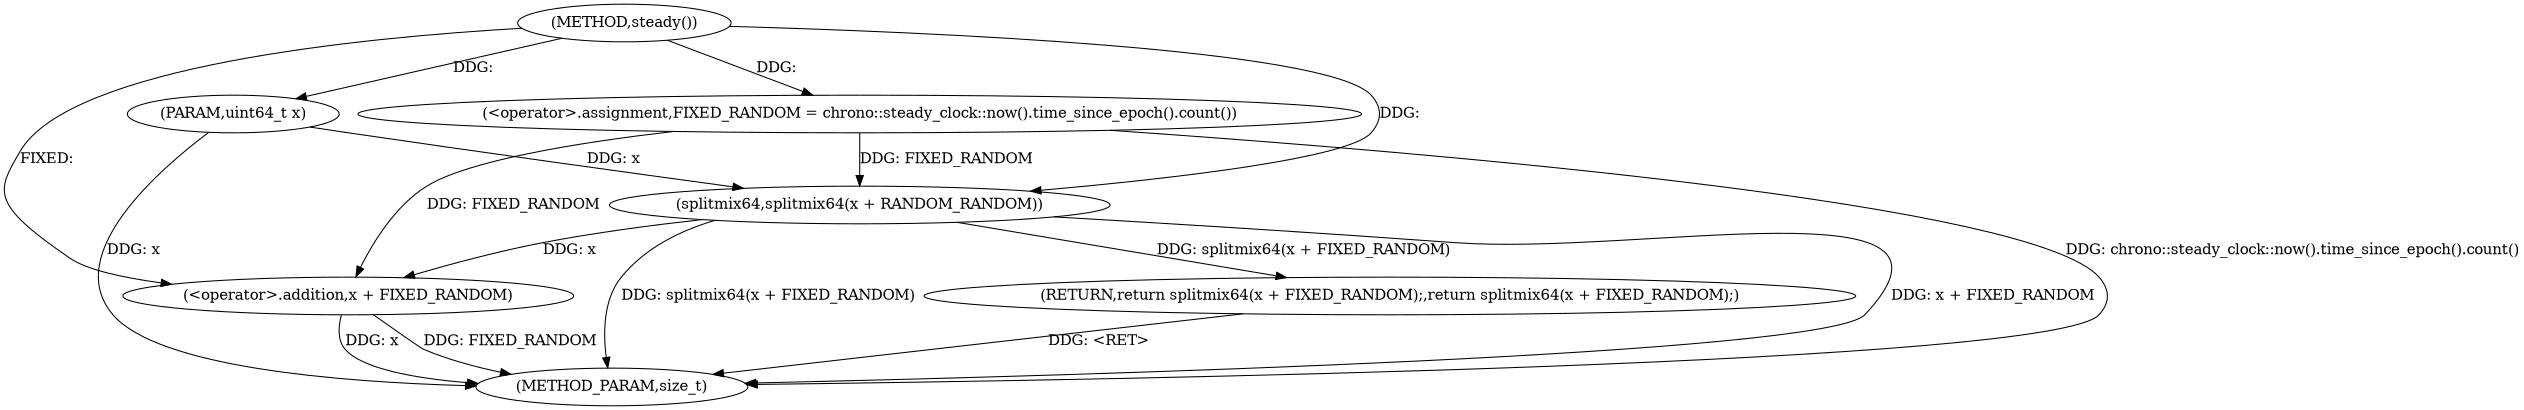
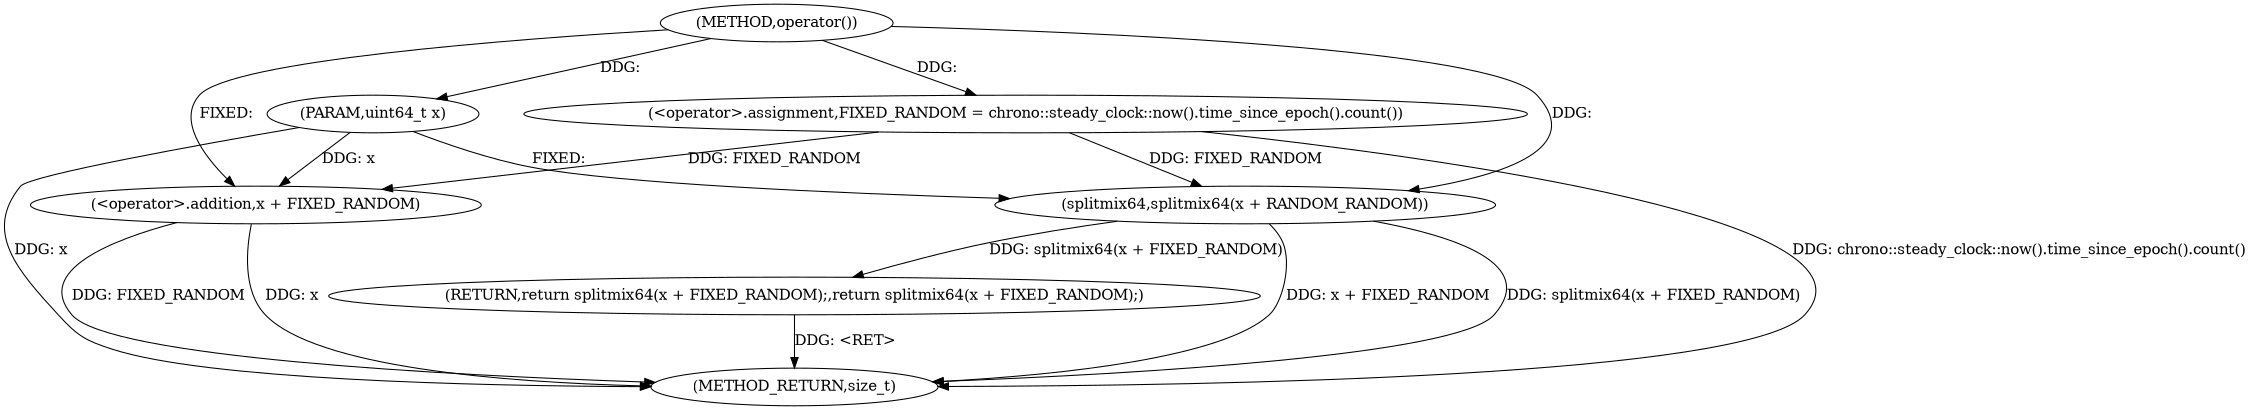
node "(METHOD,steady())": label "(METHOD,steady())" -> "(METHOD,operator())"
edge "(PARAM,uint64_t x)" -> "(splitmix64,splitmix64(x + RANDOM_RANDOM))": label "DDG: x" -> "FIXED: "
edge "(splitmix64,splitmix64(x + RANDOM_RANDOM))" -> "(<operator>.addition,x + FIXED_RANDOM)": now "(PARAM,uint64_t x)" -> "(<operator>.addition,x + FIXED_RANDOM)"
node "(METHOD_PARAM,size_t)": label "(METHOD_PARAM,size_t)" -> "(METHOD_RETURN,size_t)"
